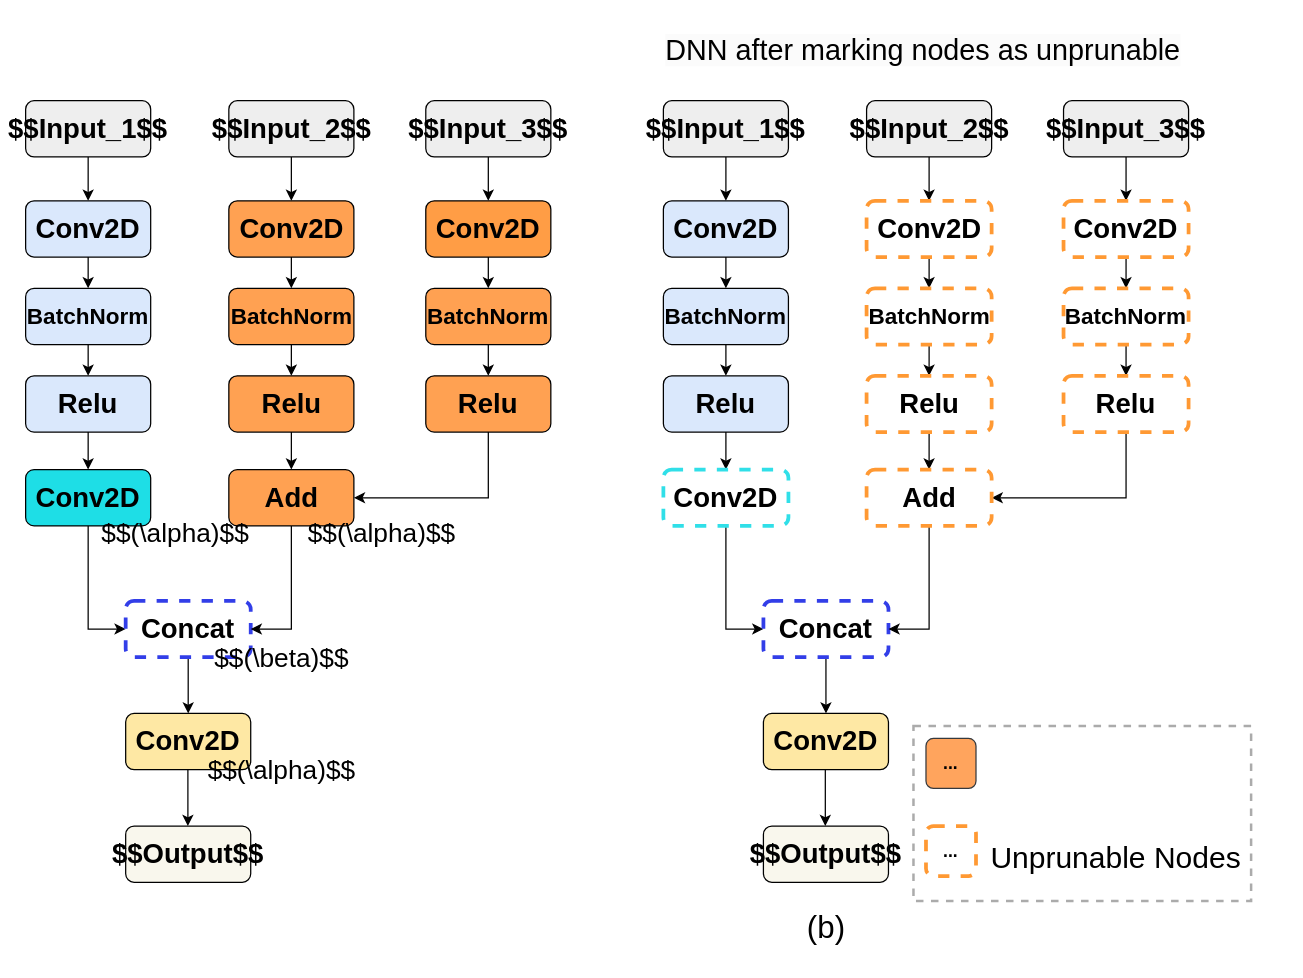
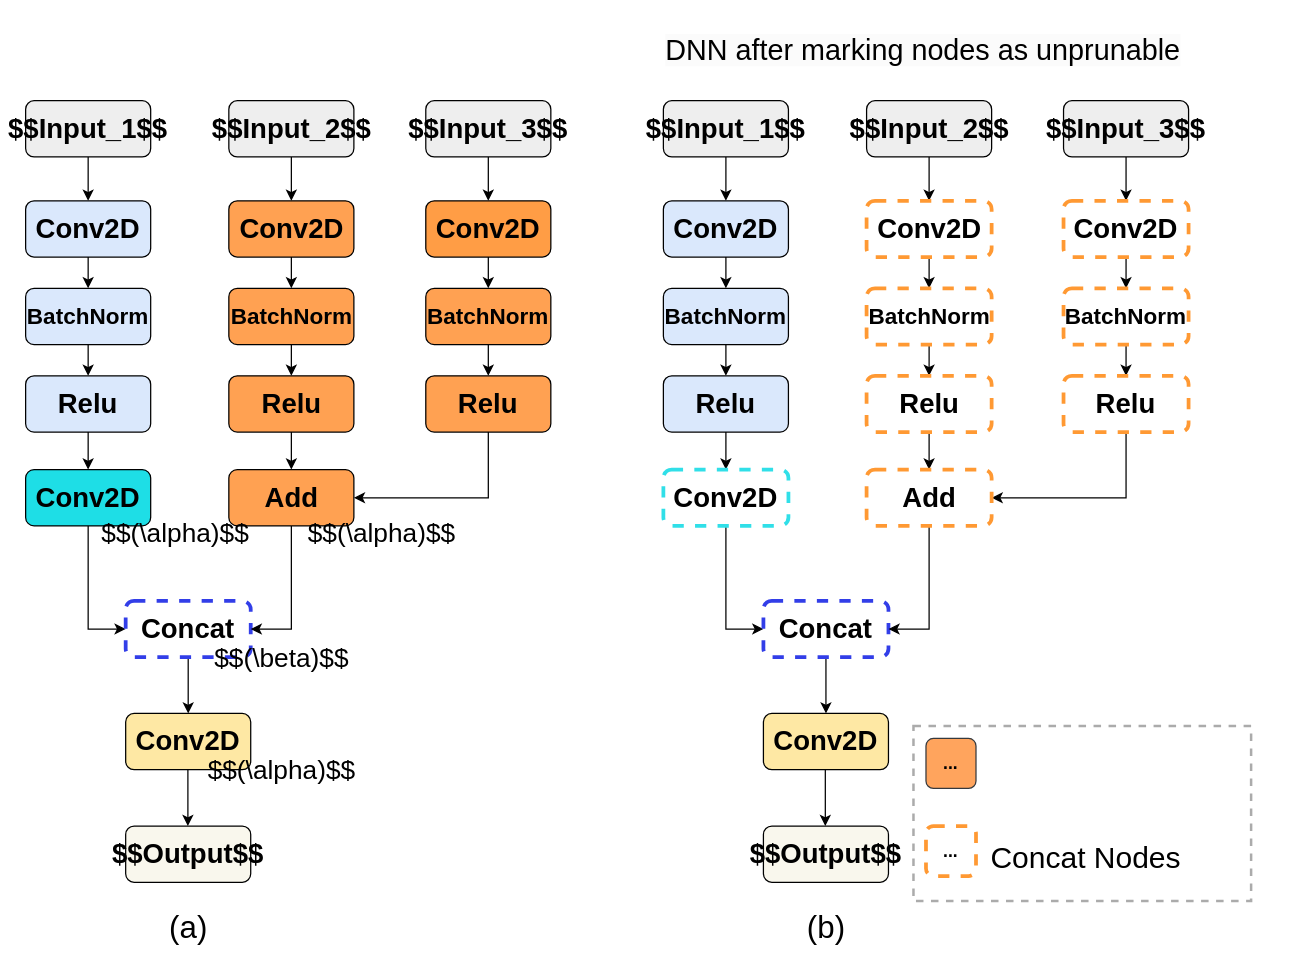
node "Unprunable Nodes": label "Unprunable Nodes" -> "Concat Nodes"
node "(a)": added
